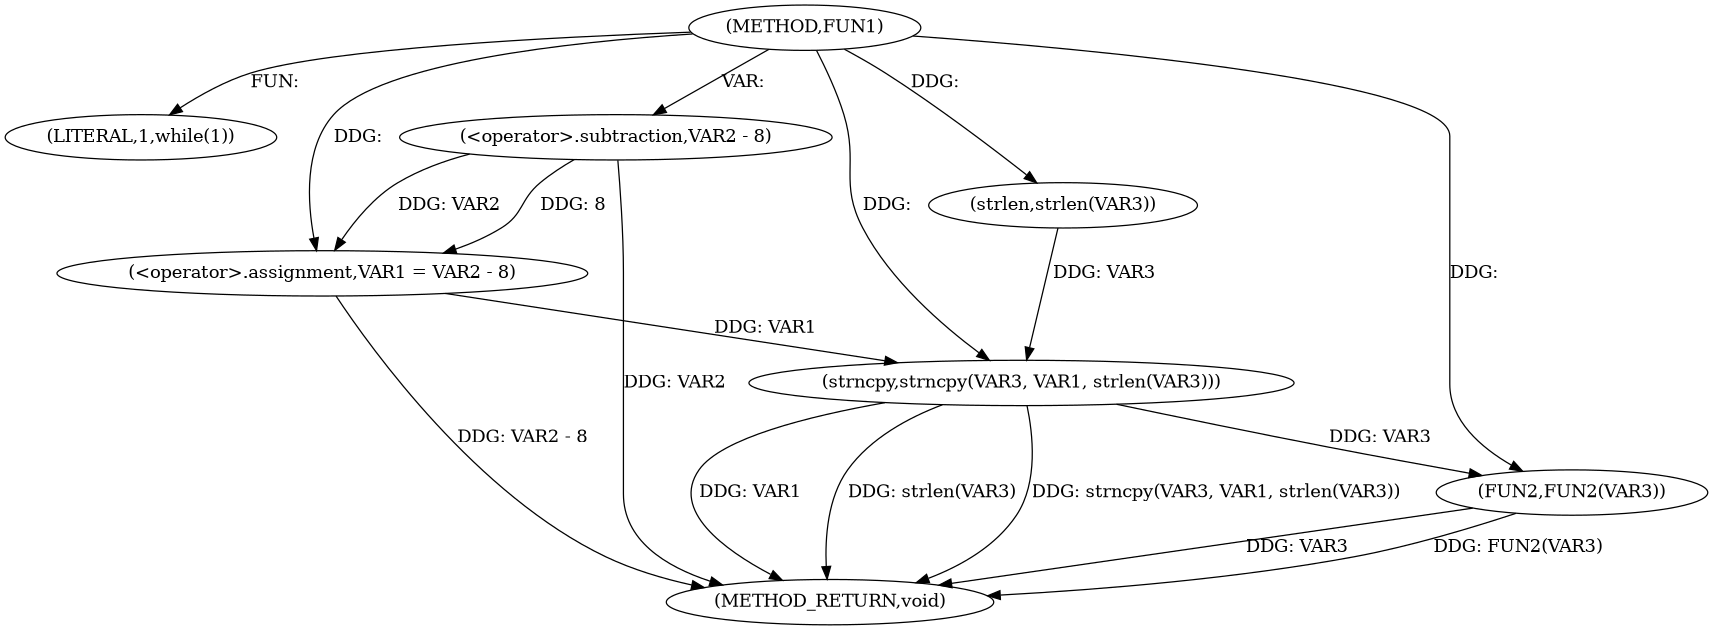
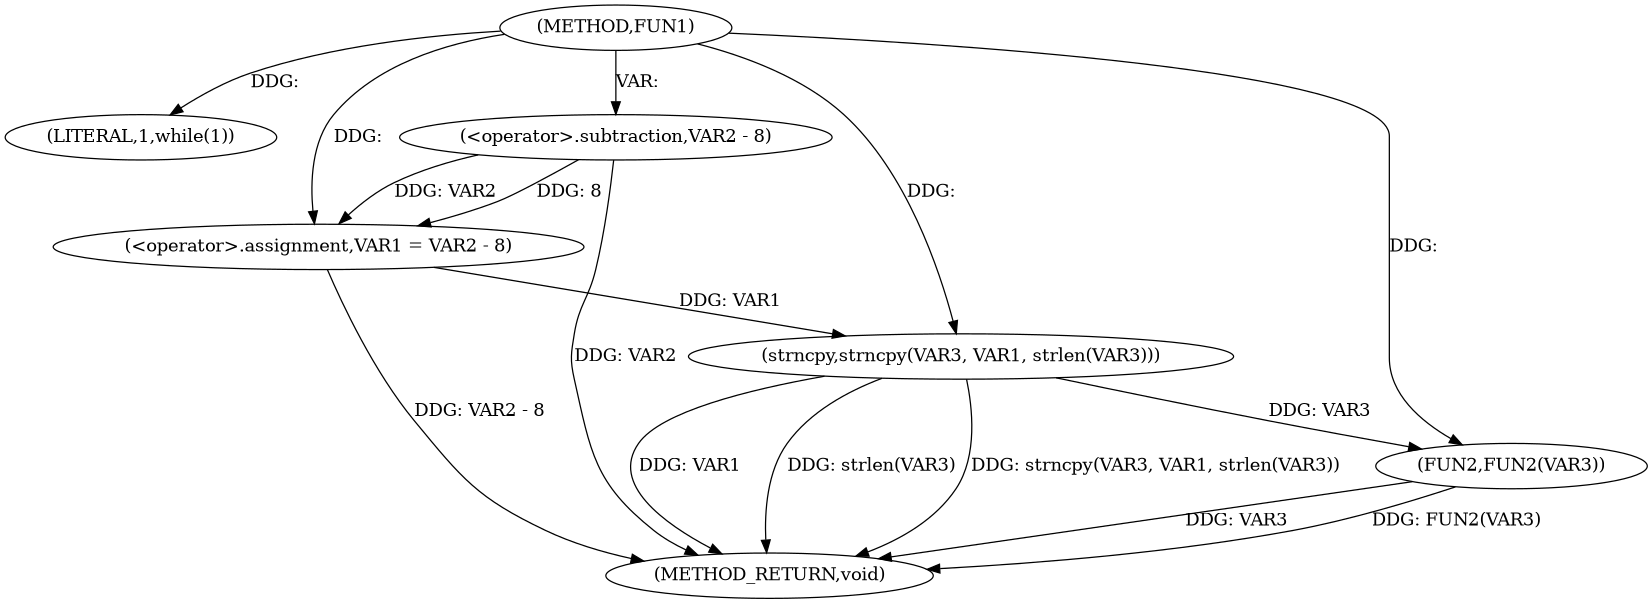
edge "(METHOD,FUN1)" -> "(LITERAL,1,while(1))": label "FUN: " -> "DDG: "
node "(strlen,strlen(VAR3))": removed
